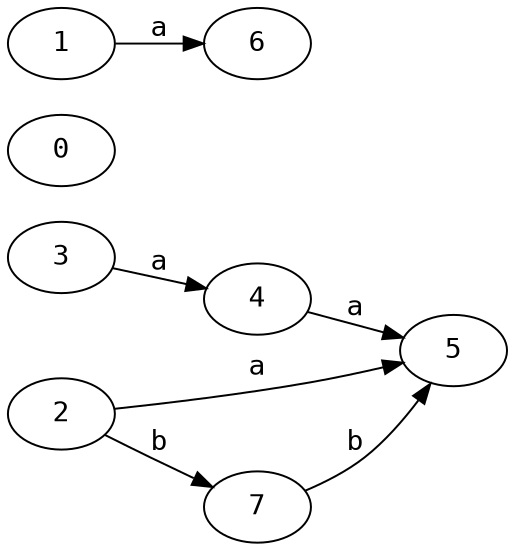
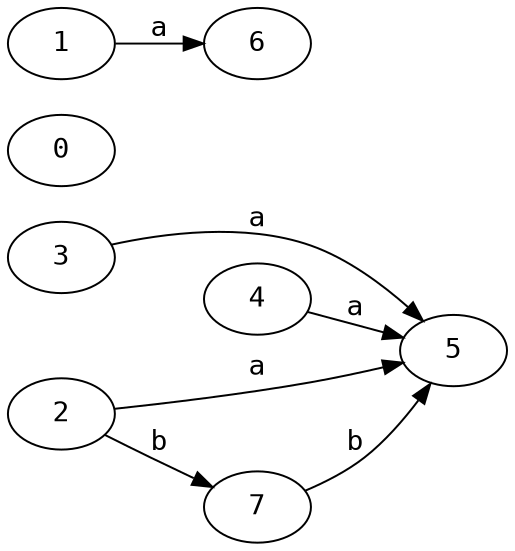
edge "3" -> "4": now "3" -> "5"
